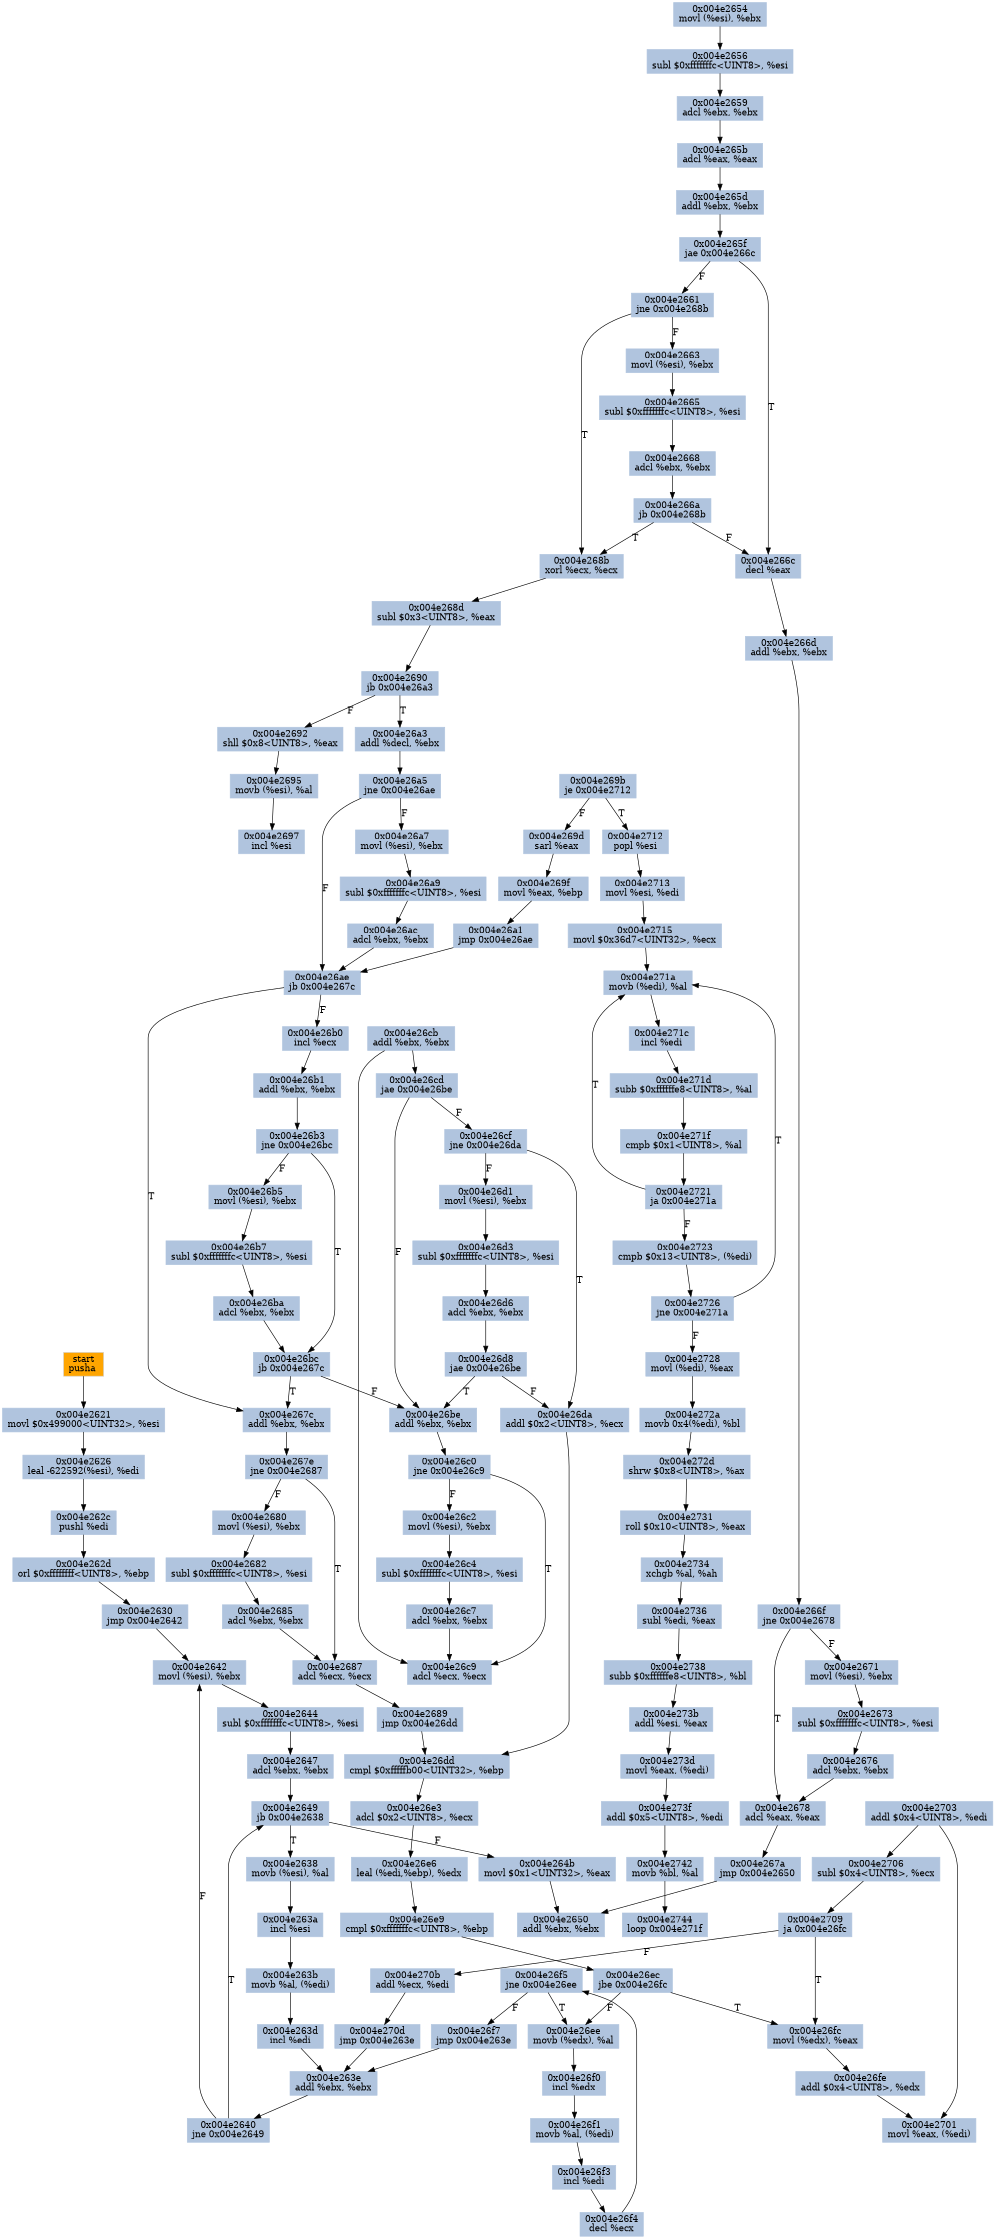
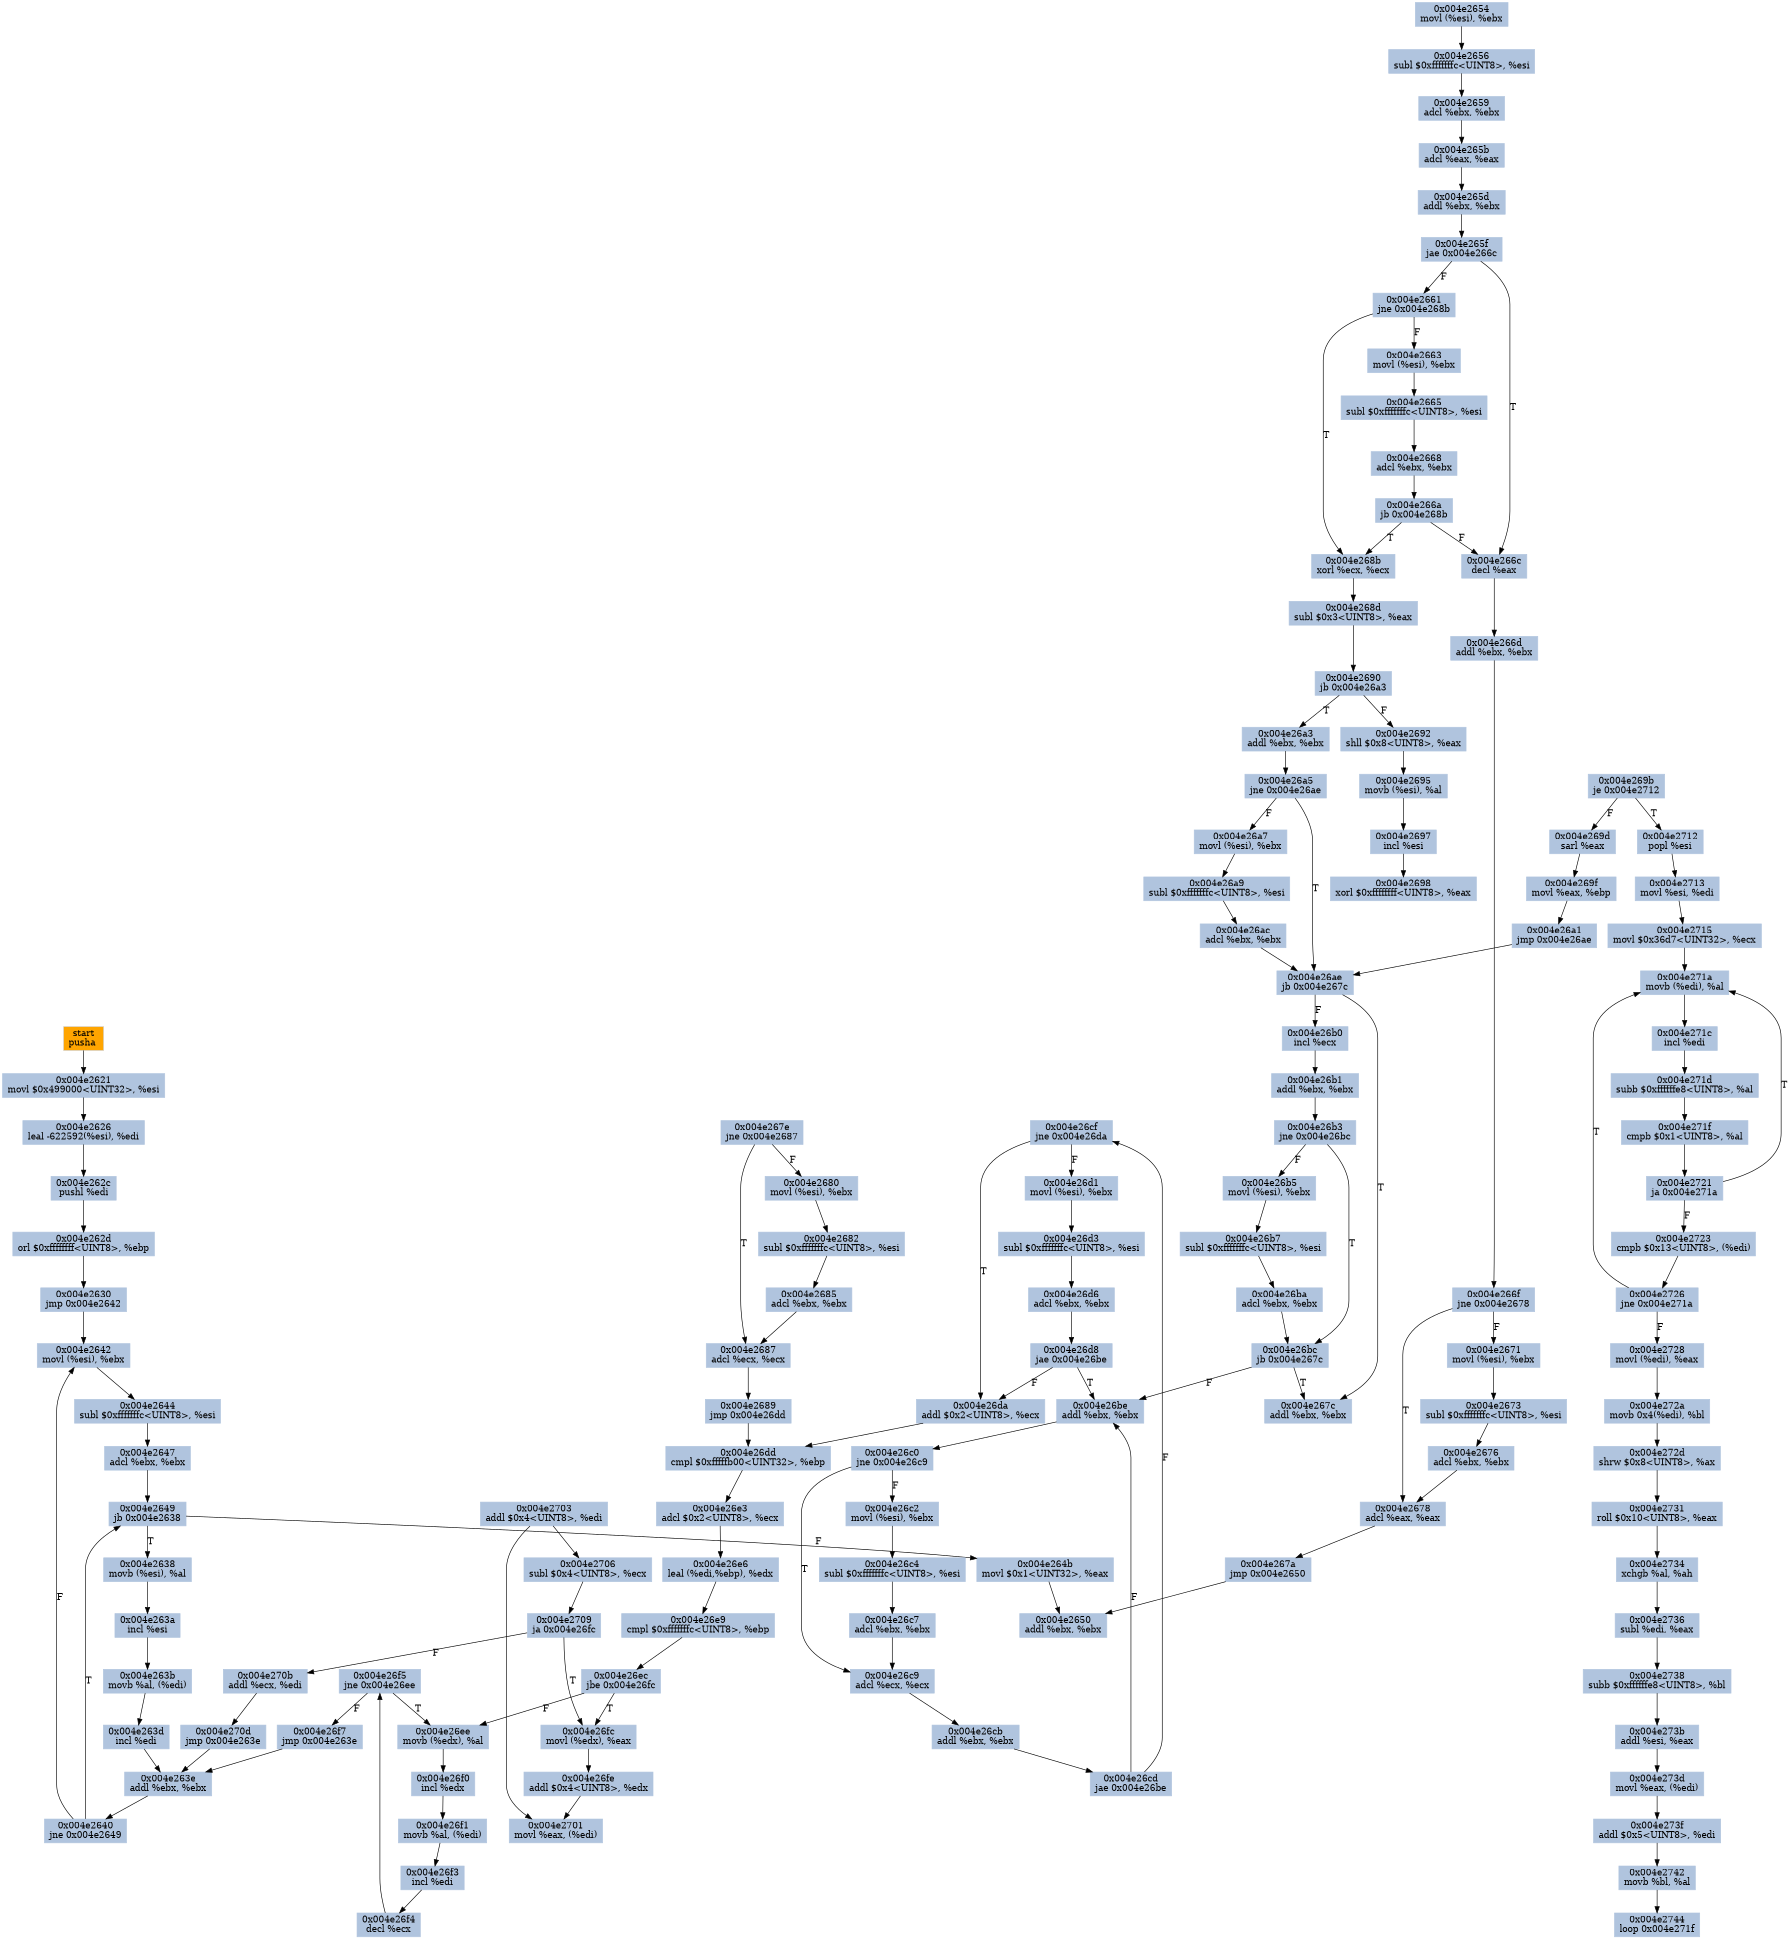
node "0x004e26a3 addl %decl, %ebx": label "0x004e26a3 addl %decl, %ebx" -> "0x004e26a3 addl %ebx, %ebx"
edge "0x004e26a5 jne 0x004e26ae" -> "0x004e26ae jb 0x004e267c": label "F" -> "T"
node "0x004e2698 xorl $0xffffffff<UINT8>, %eax": added
edge "0x004e26cb addl %ebx, %ebx" -> "0x004e26c9 adcl %ecx, %ecx": reversed
edge "0x004e267c addl %ebx, %ebx" -> "0x004e267e jne 0x004e2687": removed
